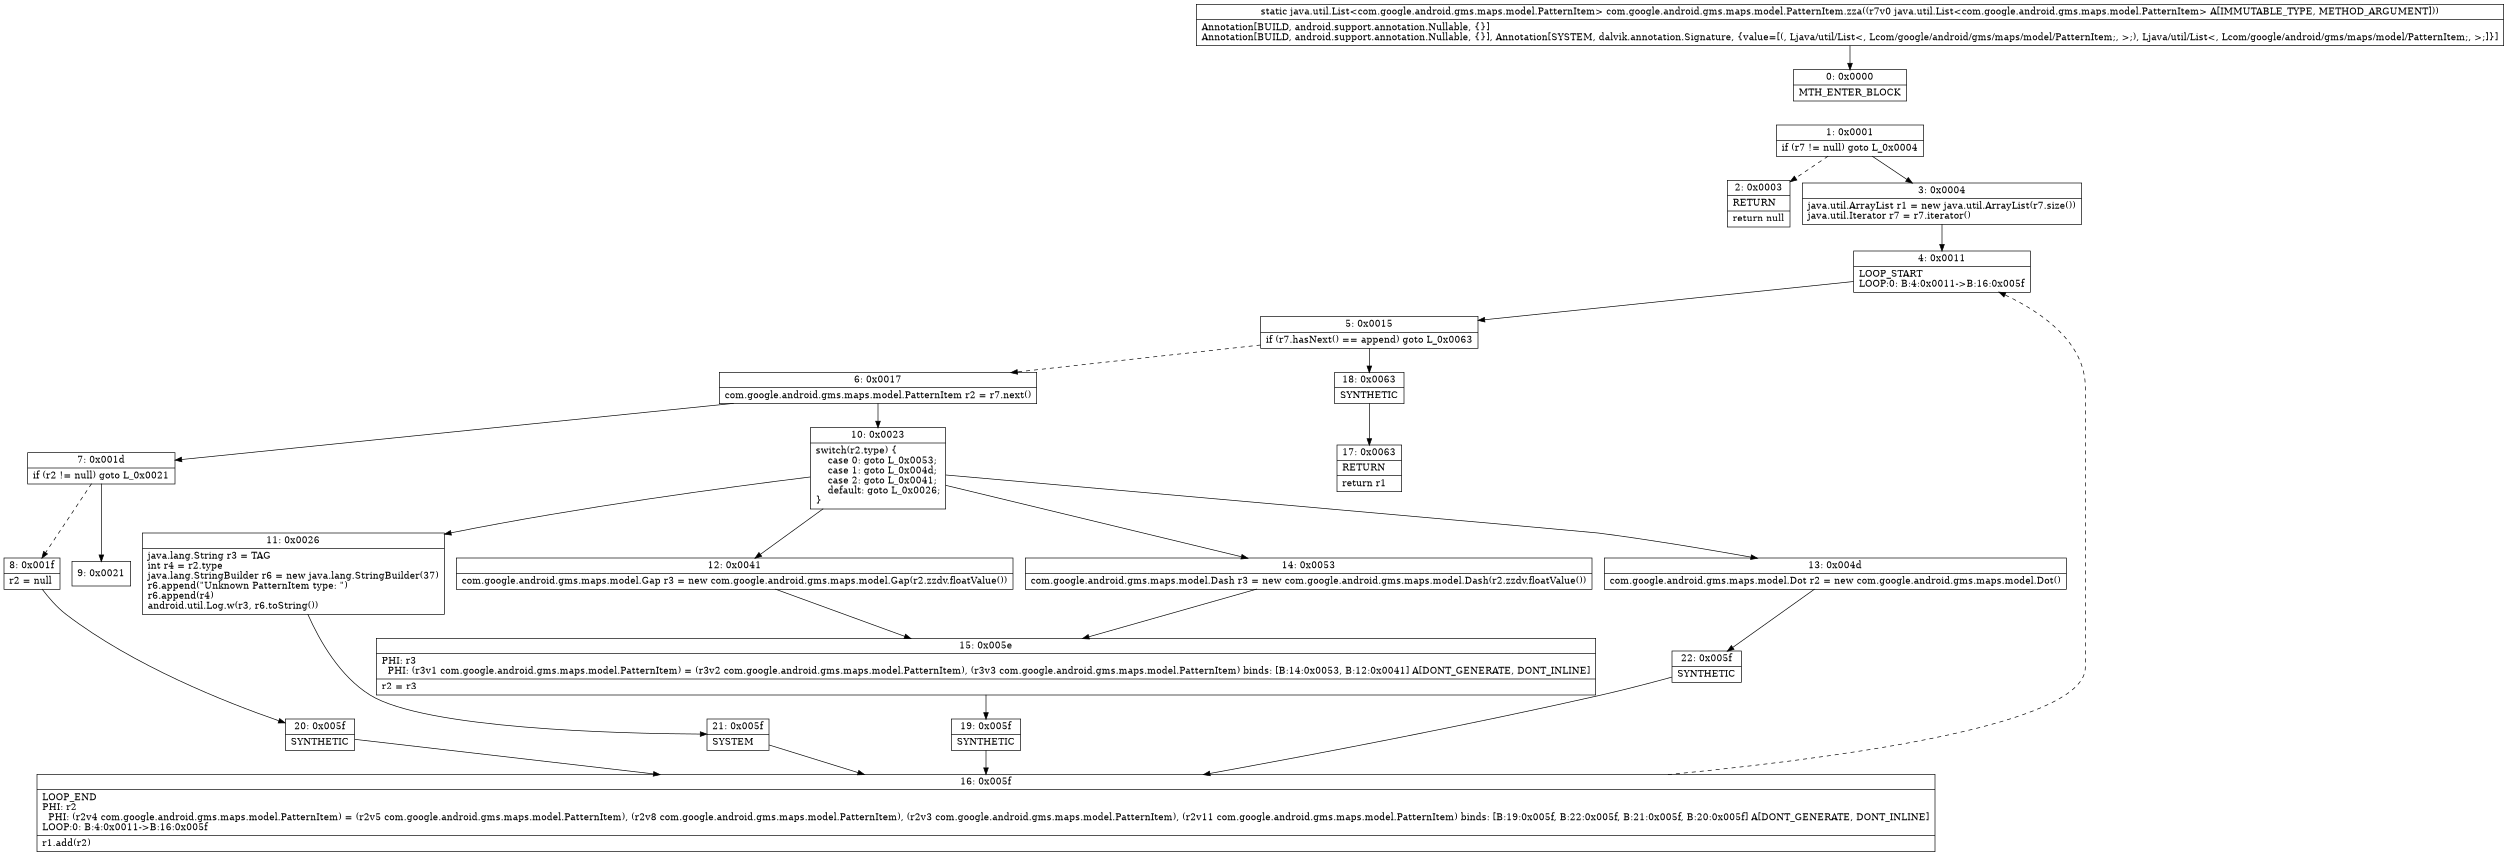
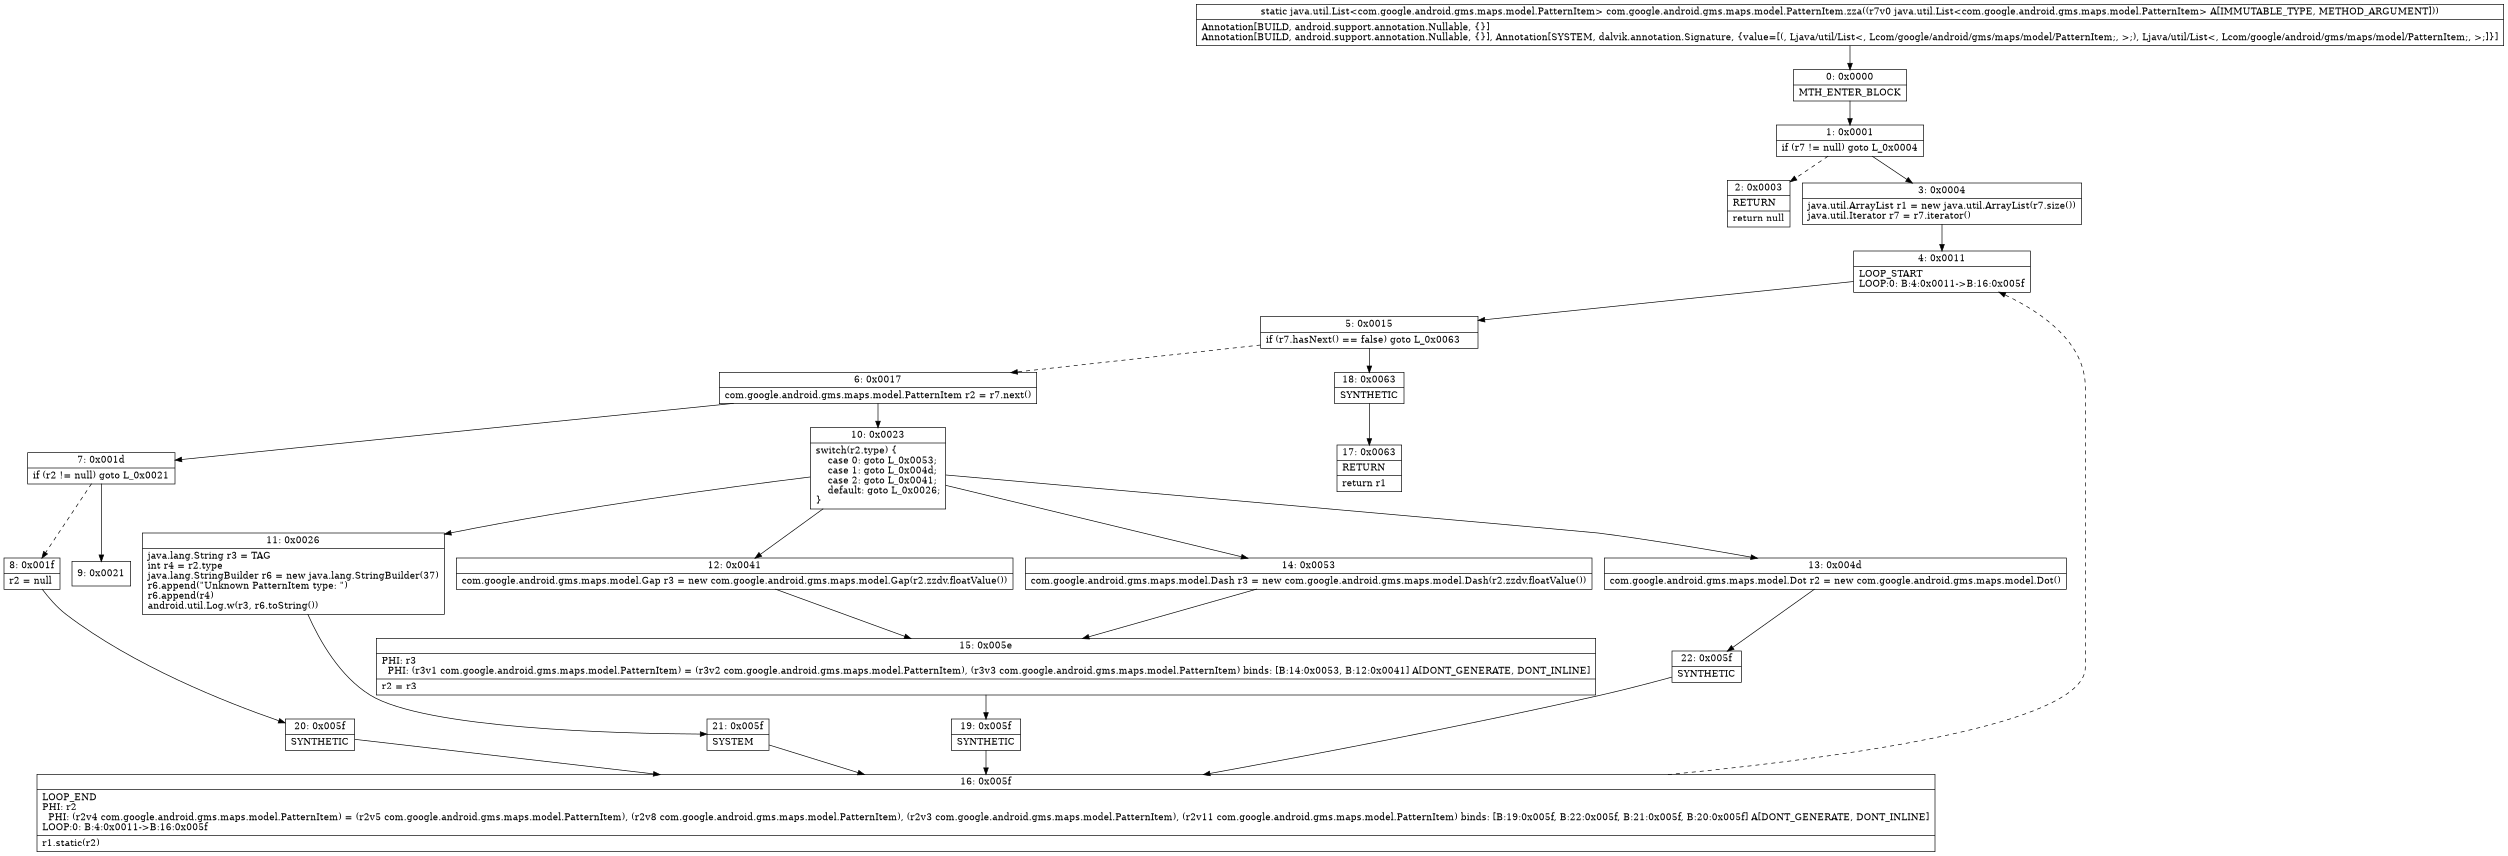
edge "0: 0x0000" -> "1: 0x0001": added
node "5: 0x0015": text "if (r7.hasNext() == append) goto L_0x0063" -> "if (r7.hasNext() == false) goto L_0x0063"
node "16: 0x005f": text "r1.add(r2)" -> "r1.static(r2)"
